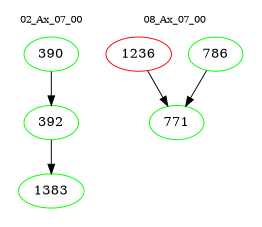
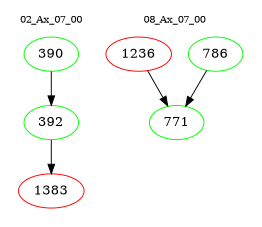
node "1383": color green -> red
